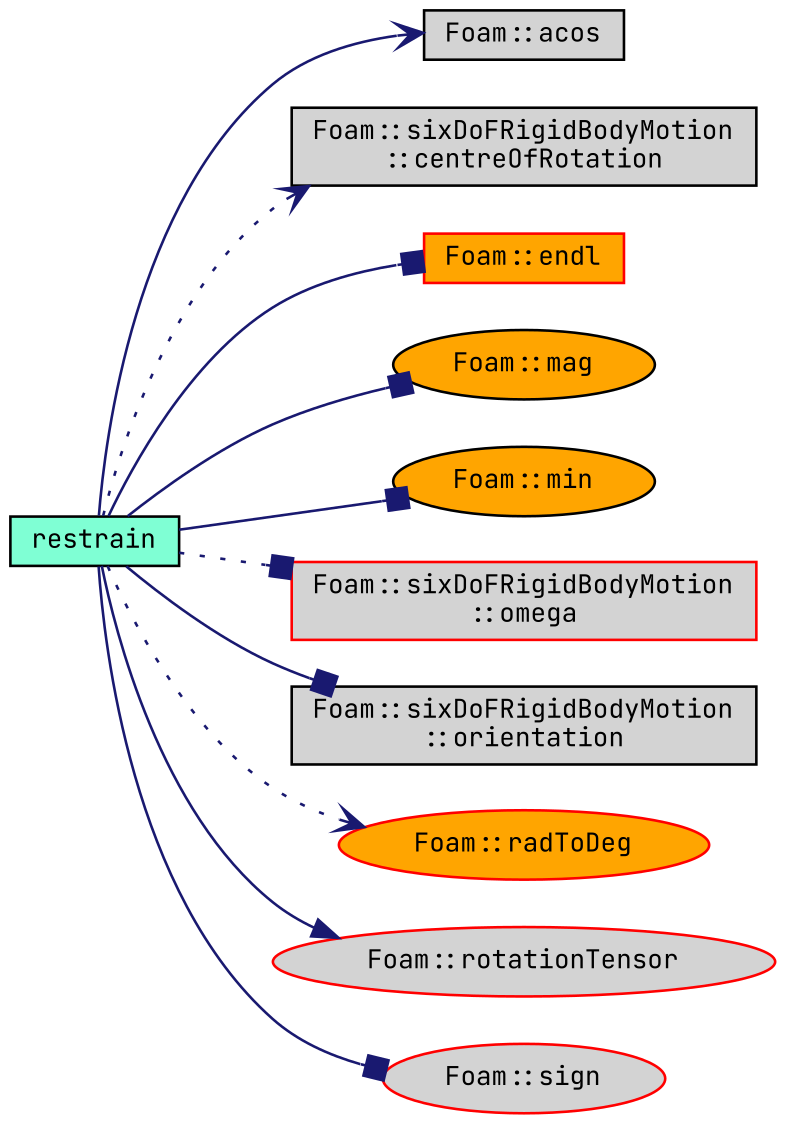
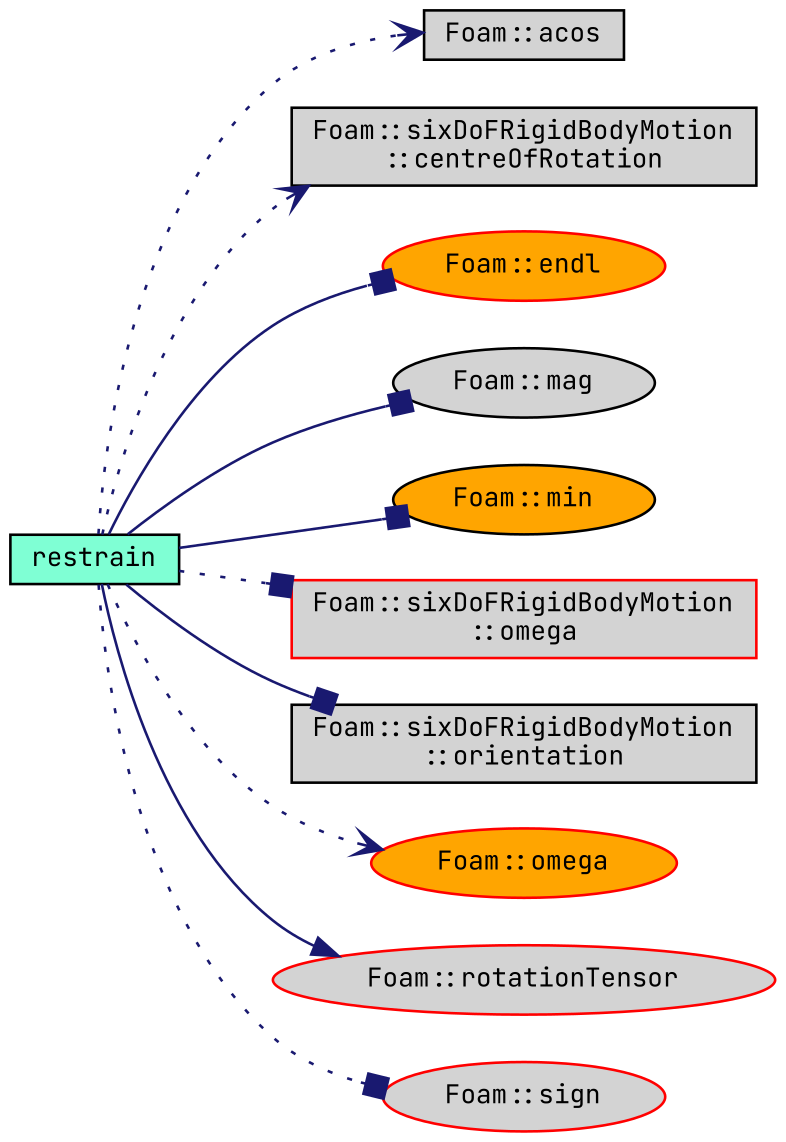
edge "restrain" -> "Foam::acos": style solid -> dotted
node "Foam::endl": shape box -> ellipse
node "Foam::mag": fillcolor orange -> lightgrey
node "Foam::radToDeg": label "Foam::radToDeg" -> "Foam::omega"
edge "restrain" -> "Foam::sign": style solid -> dotted
